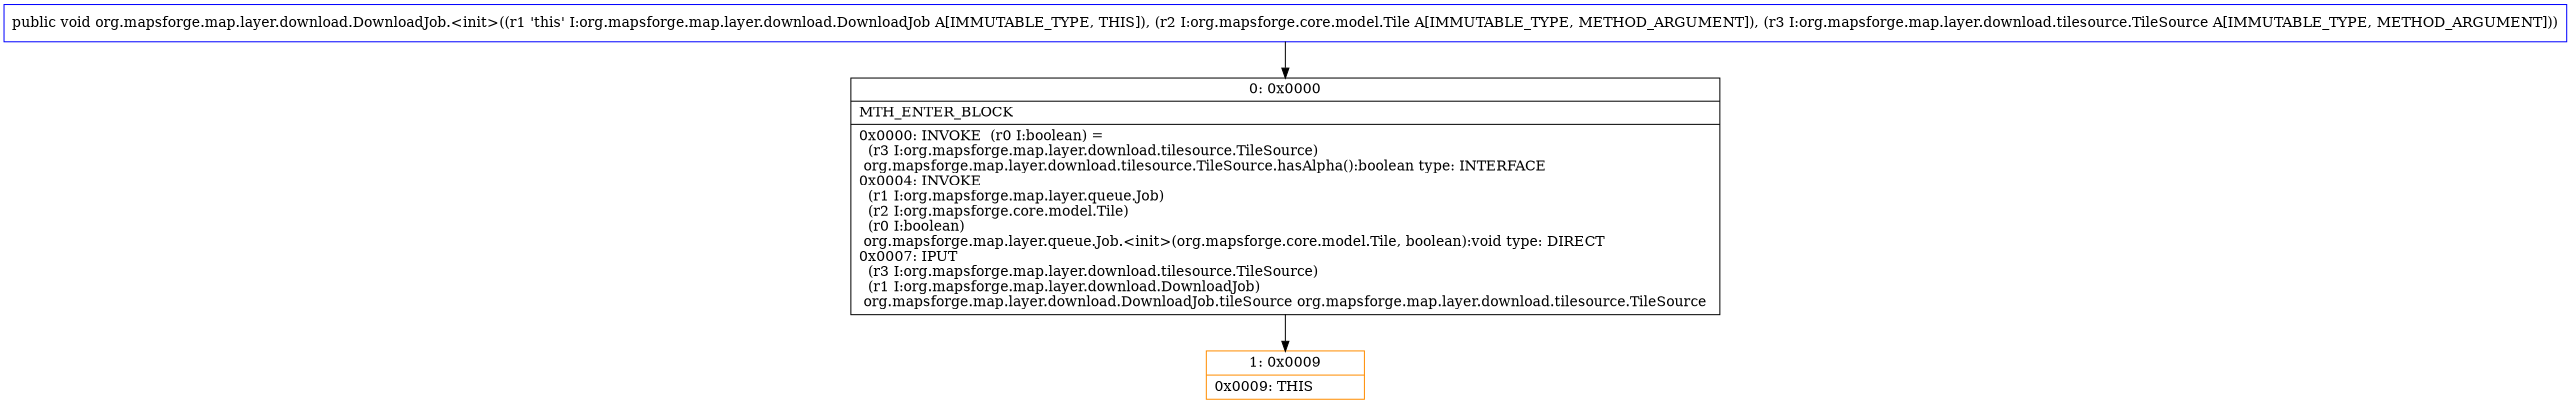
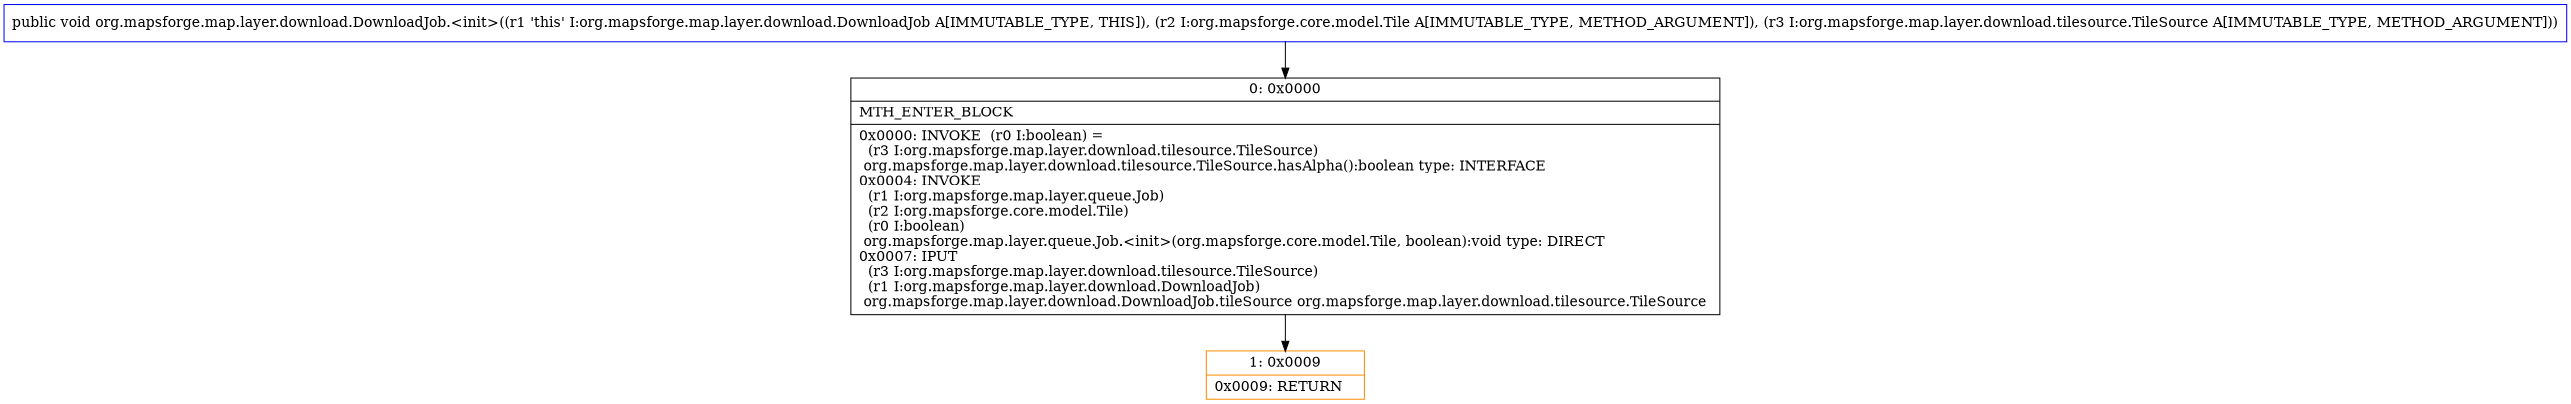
node "1: 0x0009": text "0x0009: THIS" -> "0x0009: RETURN"
